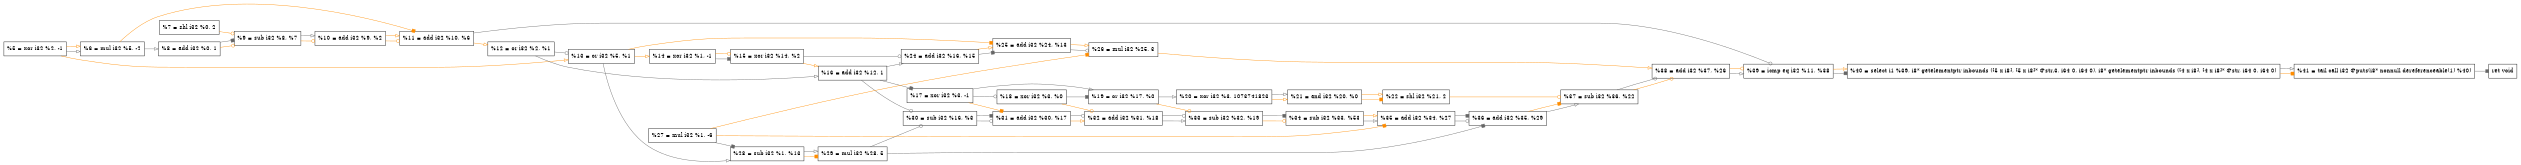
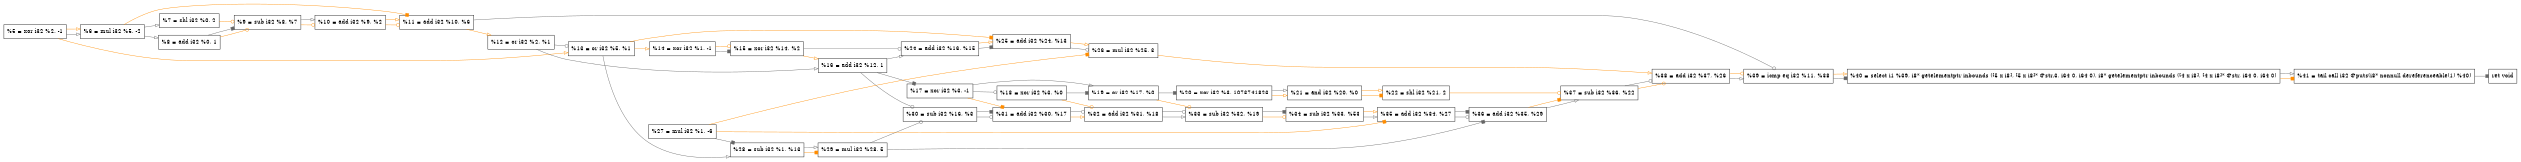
edge "%6 = mul i32 %5, -2" -> "%7 = shl i32 %0, 2": added
edge "%19 = or i32 %17, %0" -> "%20 = xor i32 %3, 1073741823": arrowhead onormal -> box
